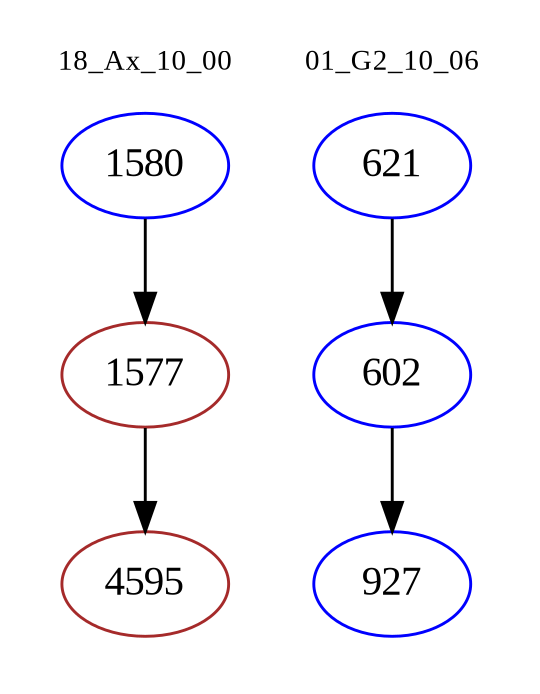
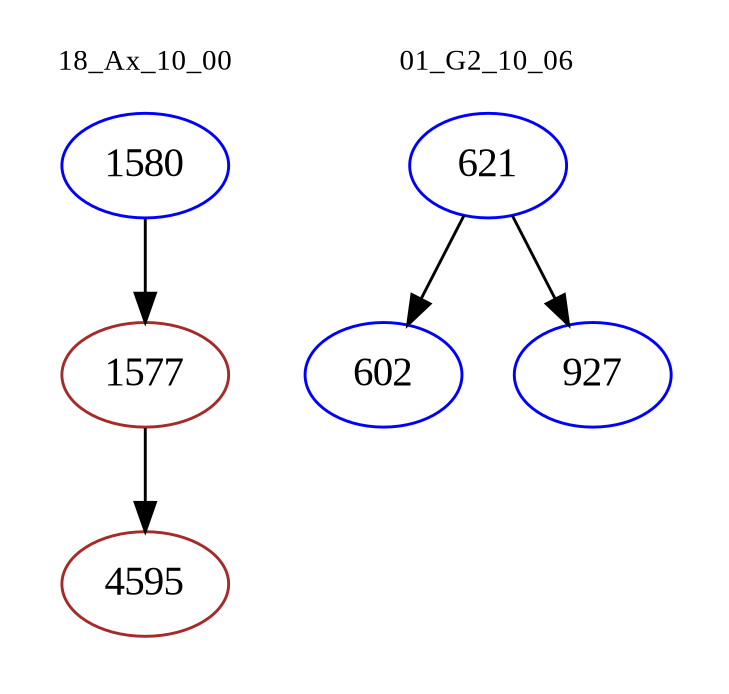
edge "602" -> "927": now "621" -> "927"
